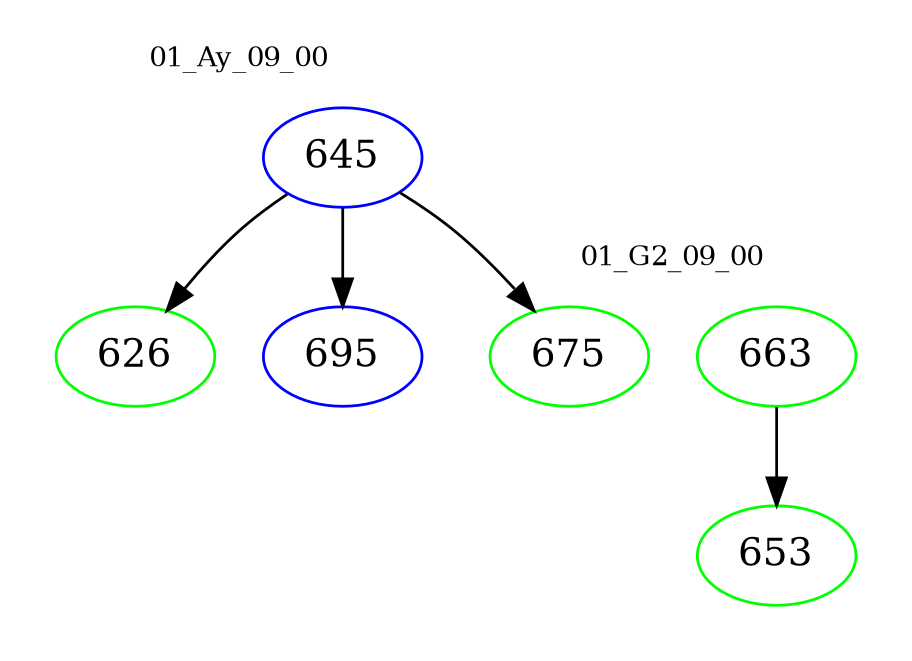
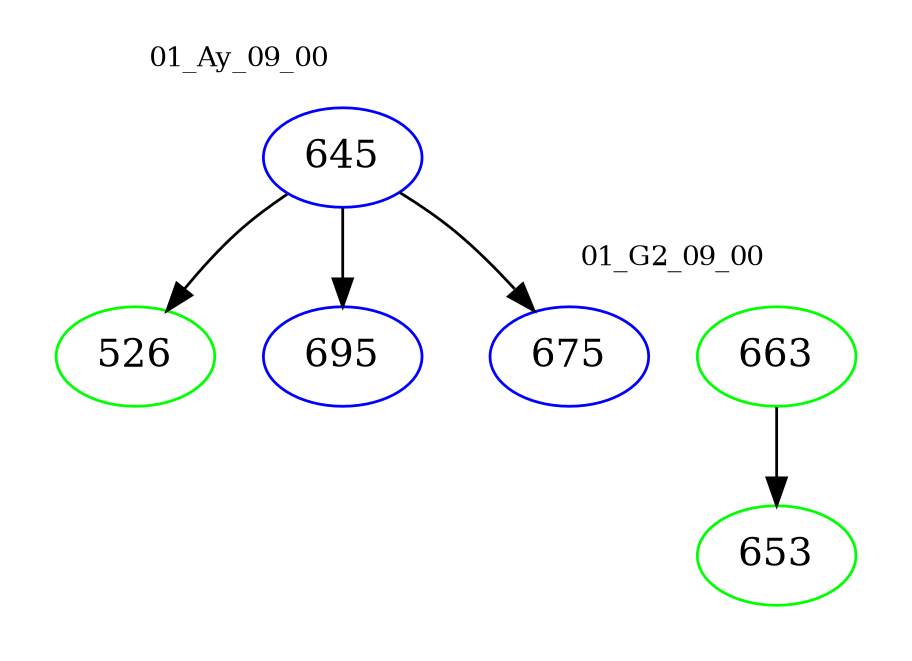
node "626": label "626" -> "526"
node "675": color green -> blue
